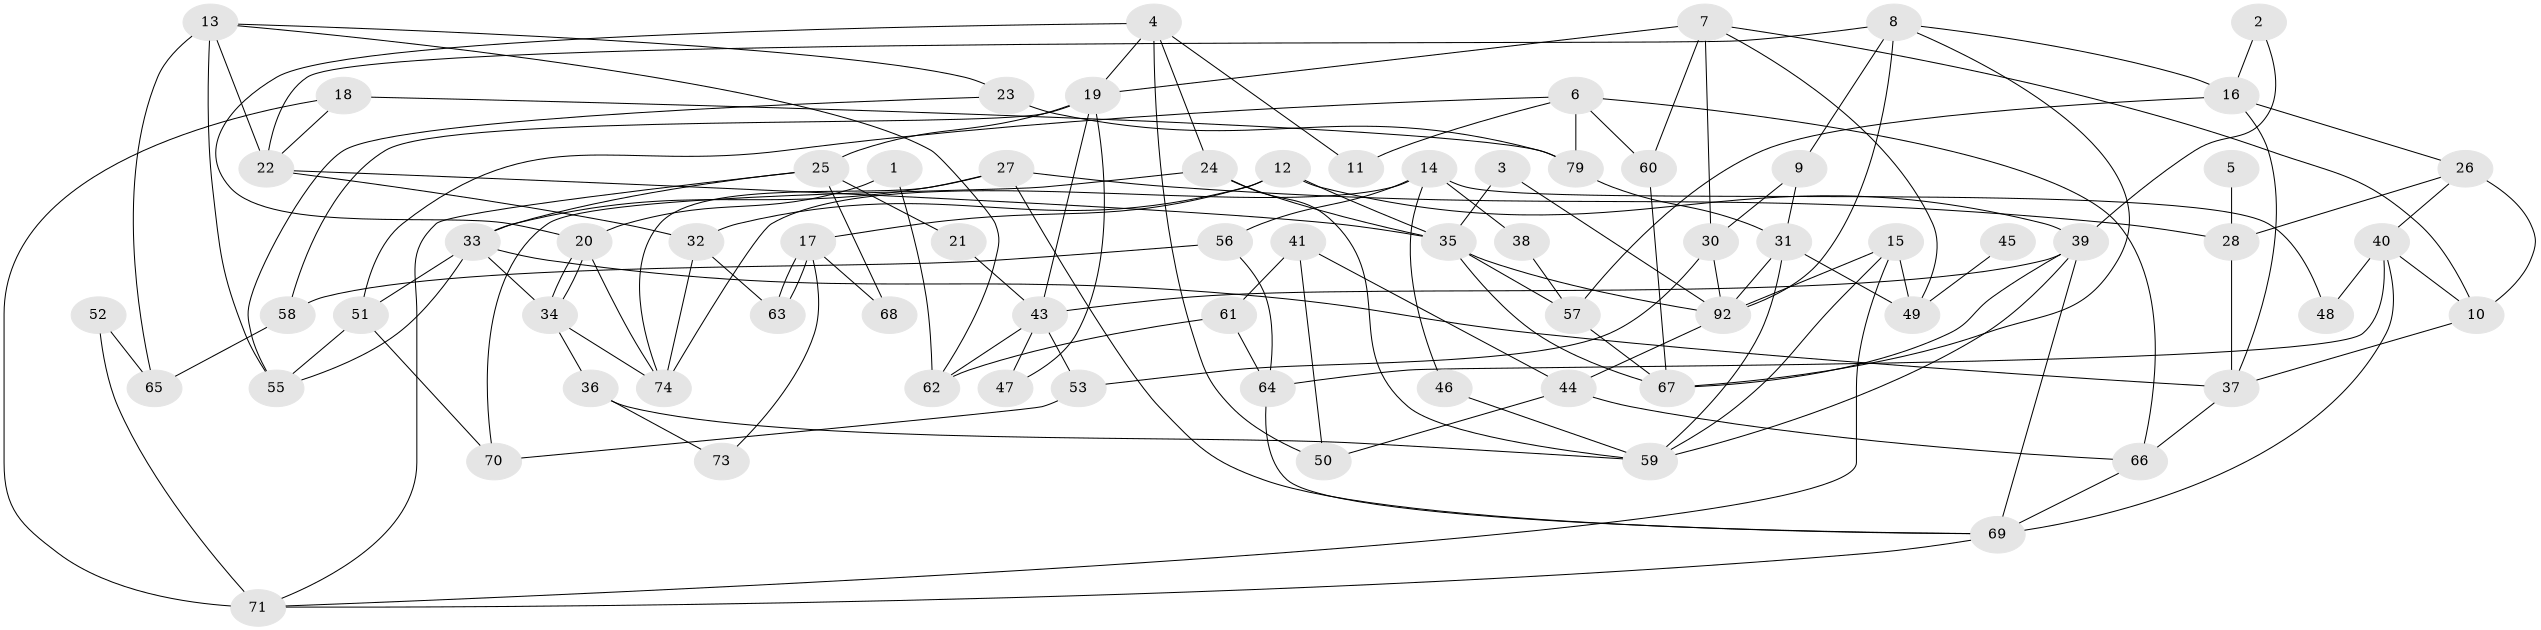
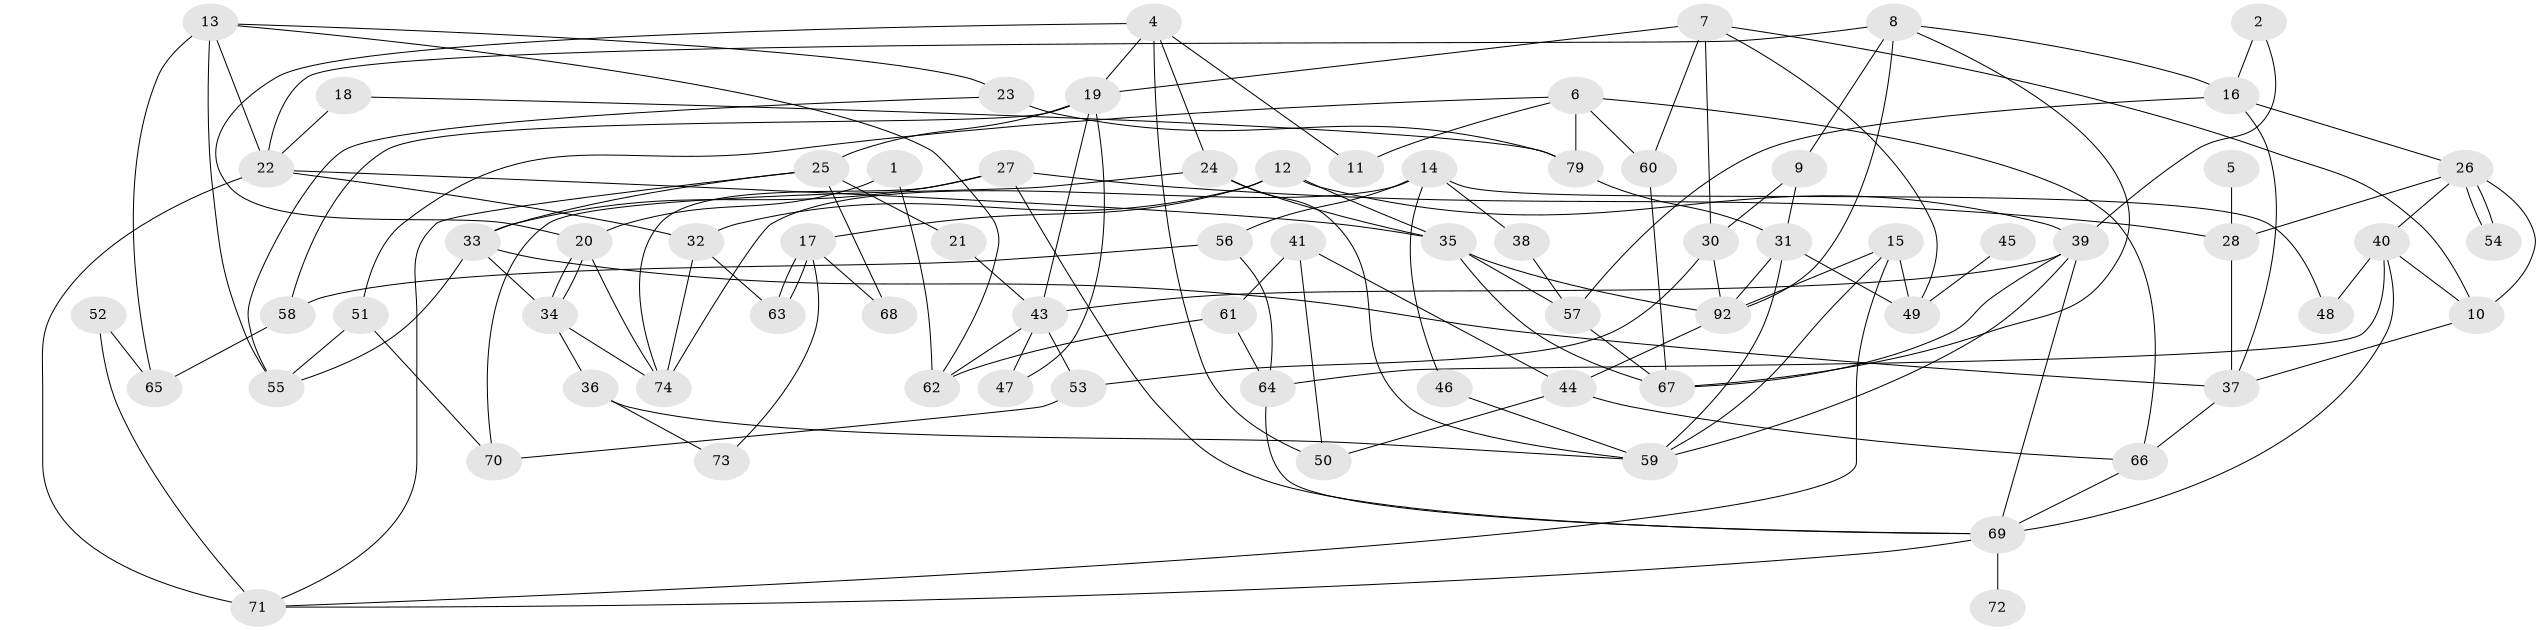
node "3": removed
node "54": added
edge "33" -- "51": removed
edge "18" -- "71": now "22" -- "71"
node "72": added
